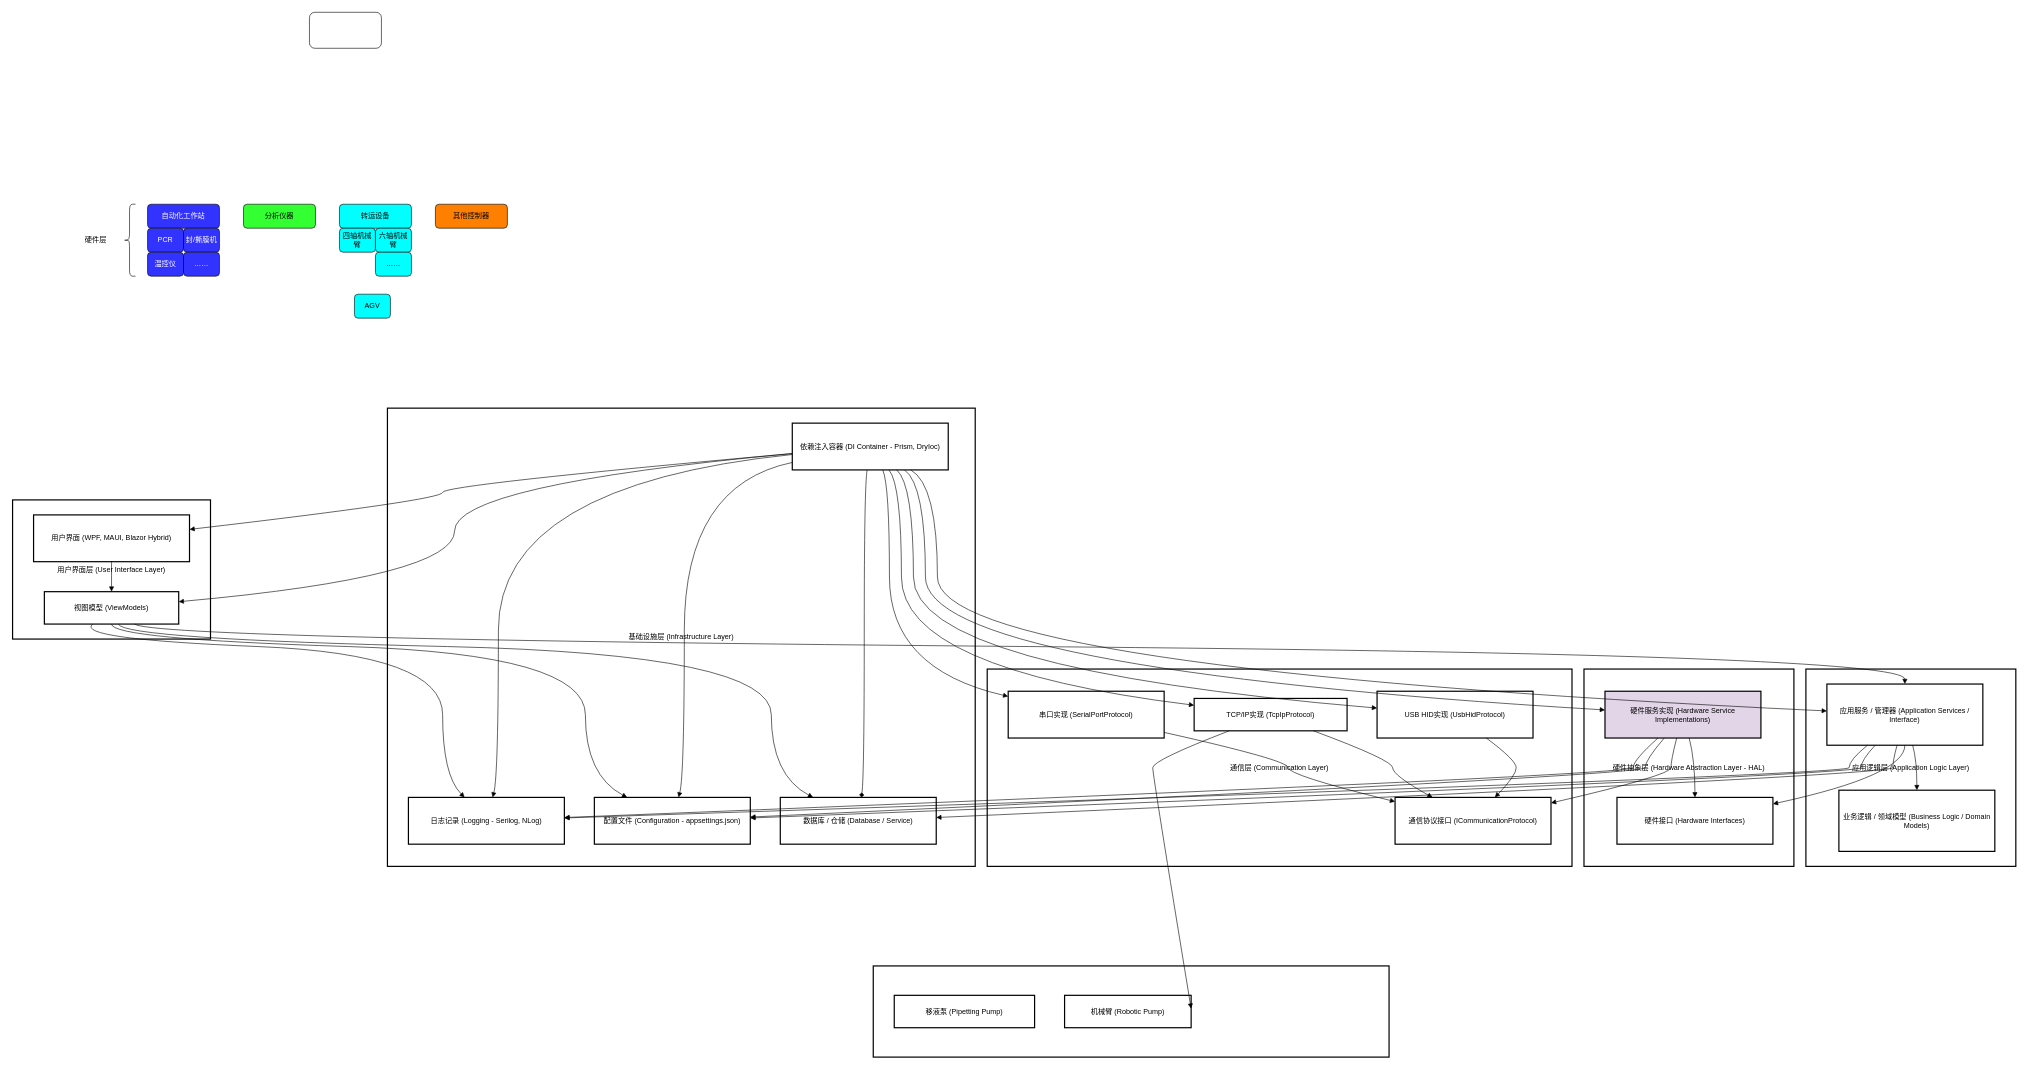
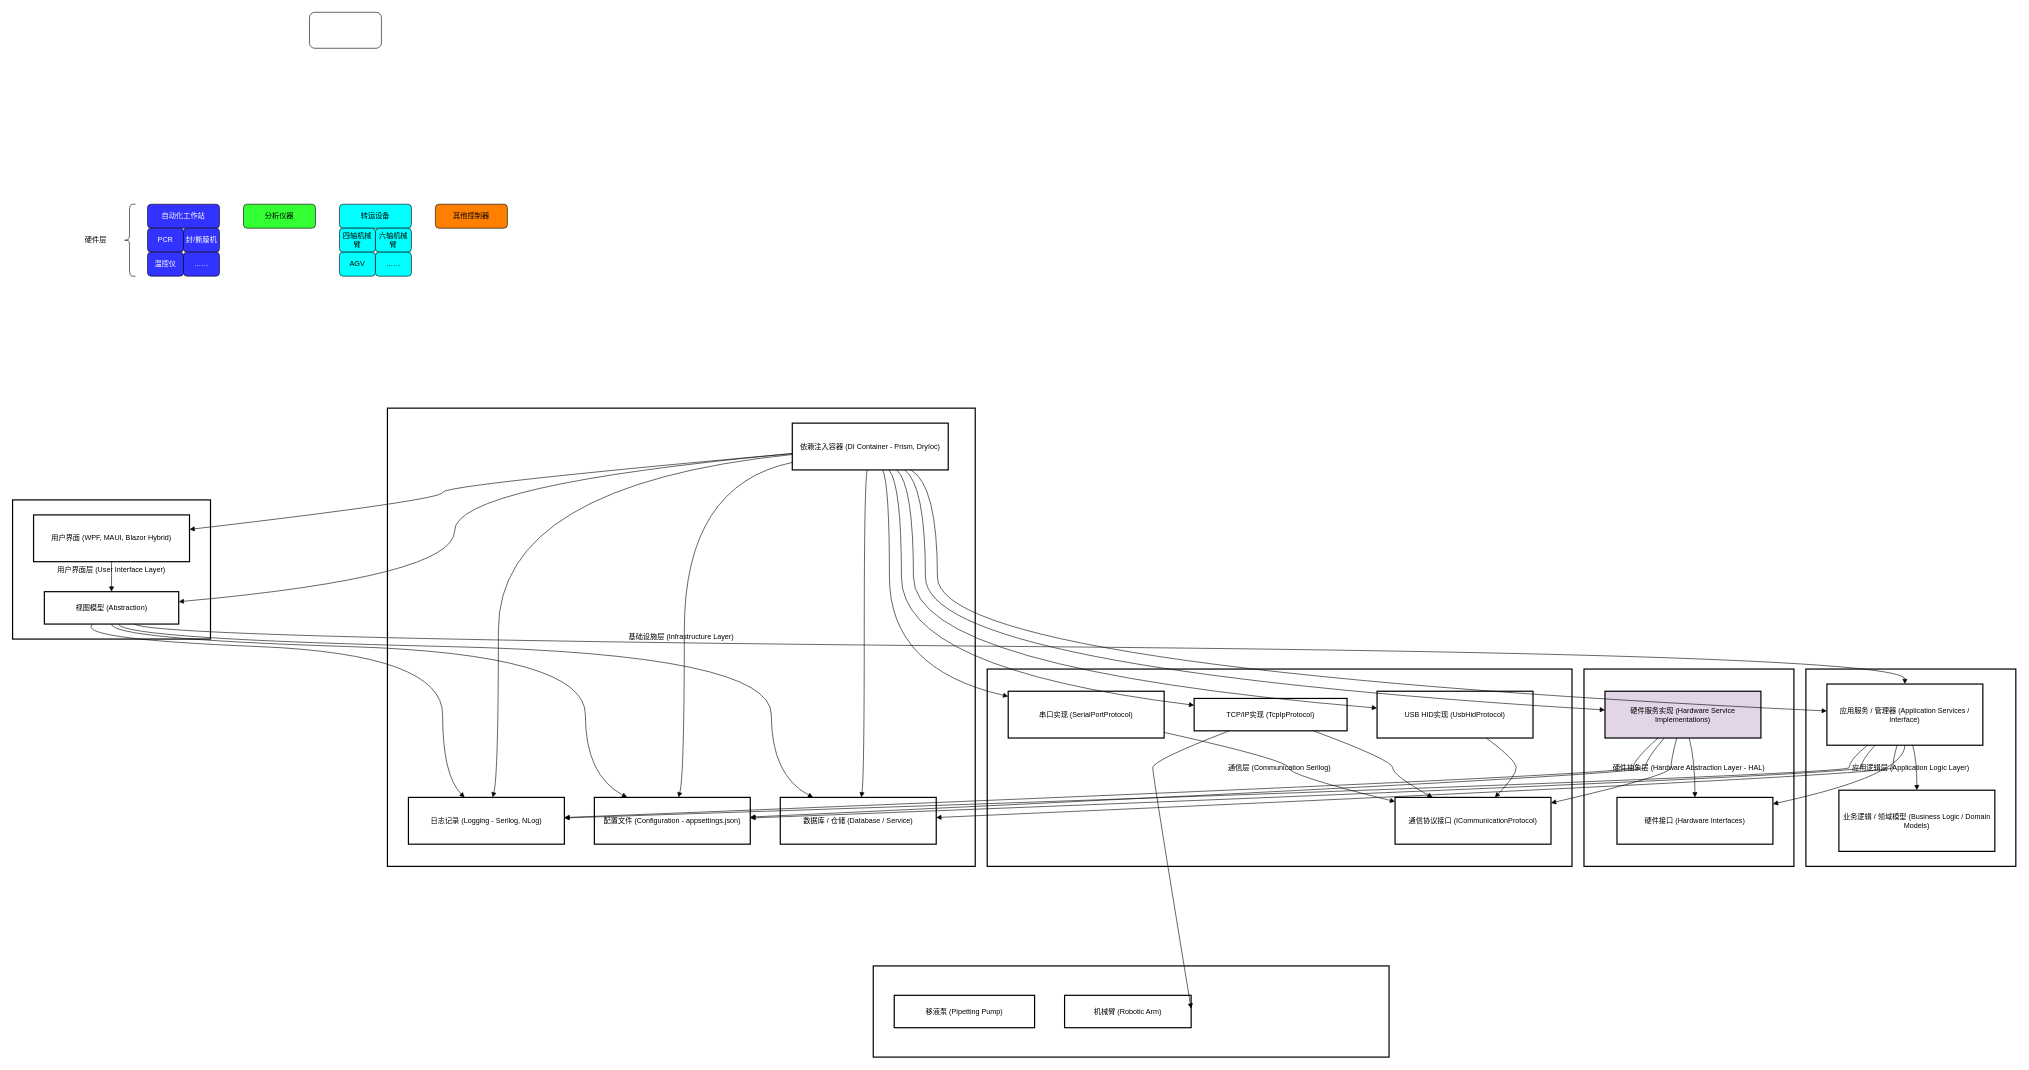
node "AGV": moved (372, 306) -> (357, 264)
node "视图模型 (ViewModels)": label "视图模型 (ViewModels)" -> "视图模型 (Abstraction)"
node "通信层 (Communication Layer)": label "通信层 (Communication Layer)" -> "通信层 (Communication Serilog)"
edge "依赖注入容器 (DI Container - Prism, DryIoc)" -> "数据库 / 仓储 (Database / Service)": arrowhead diamond -> block
node "机械臂 (Robotic Pump)": label "机械臂 (Robotic Pump)" -> "机械臂 (Robotic Arm)"
